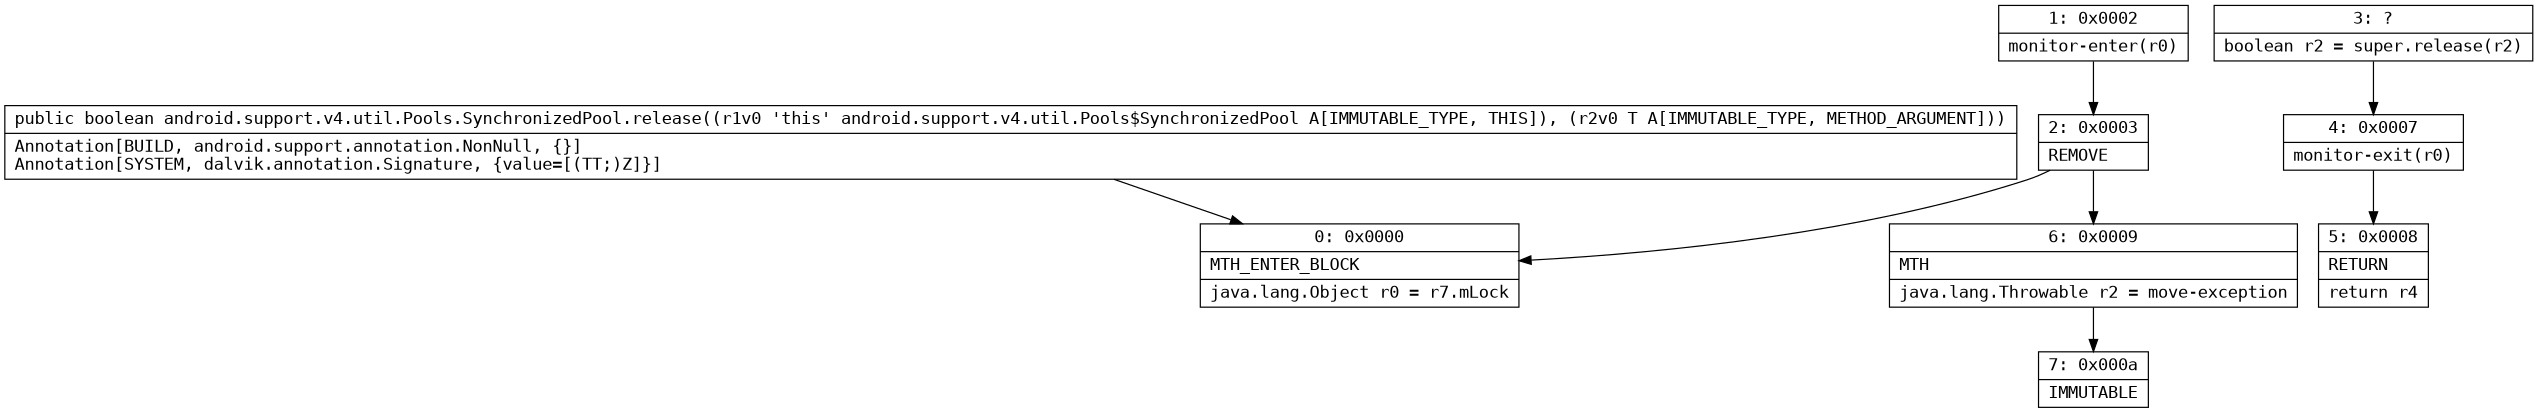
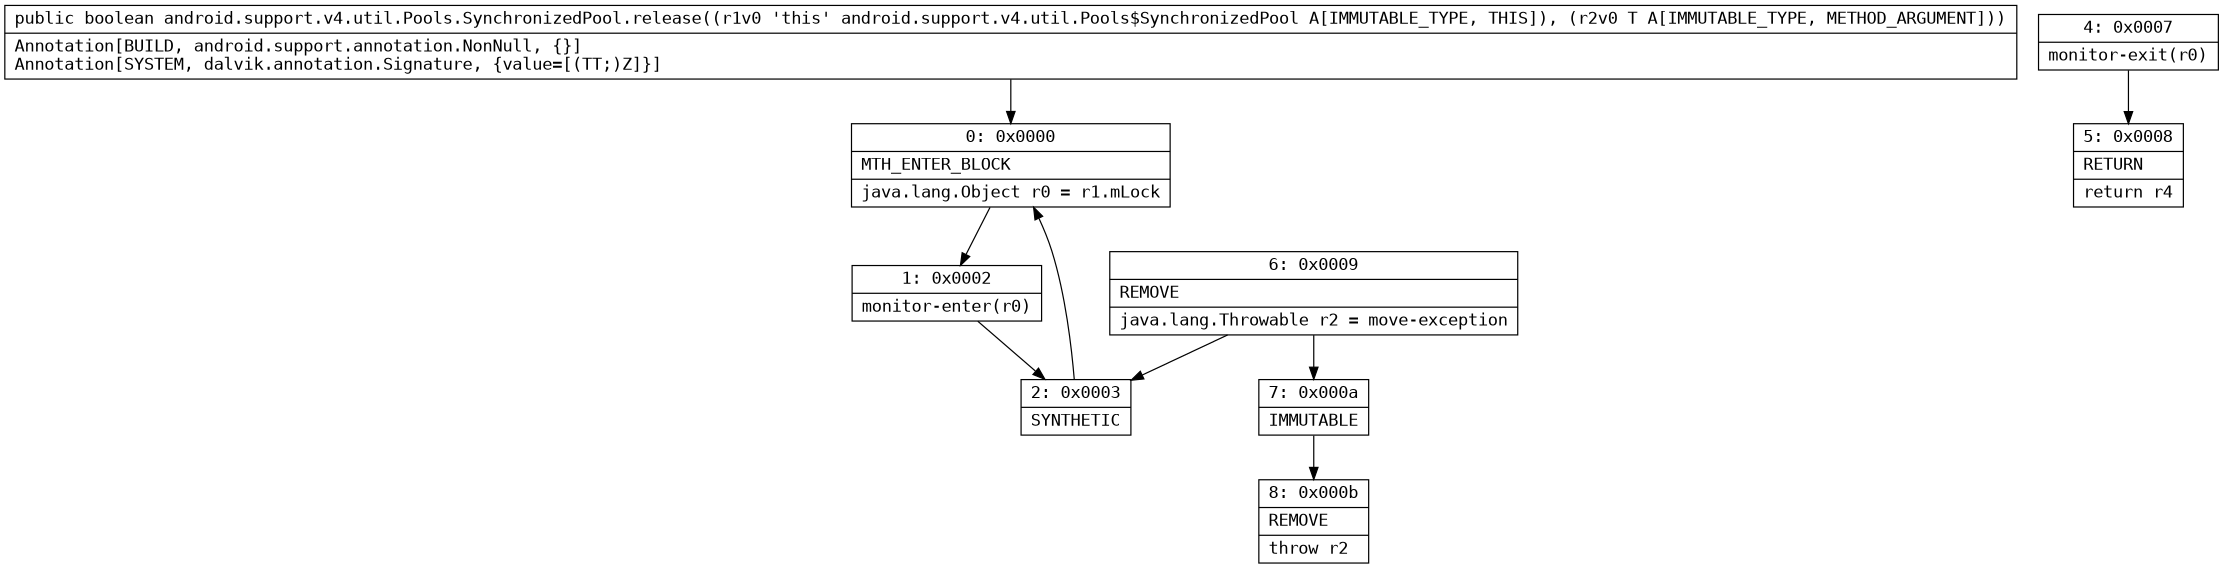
node "3: ?": removed
node "2: 0x0003": text "REMOVE" -> "SYNTHETIC"
edge "2: 0x0003" -> "6: 0x0009": reversed
edge "0: 0x0000" -> "1: 0x0002": added
node "6: 0x0009": text "MTH" -> "REMOVE"
node "0: 0x0000": text "java.lang.Object r0 = r7.mLock" -> "java.lang.Object r0 = r1.mLock"
node "8: 0x000b": added
